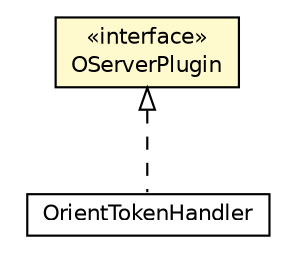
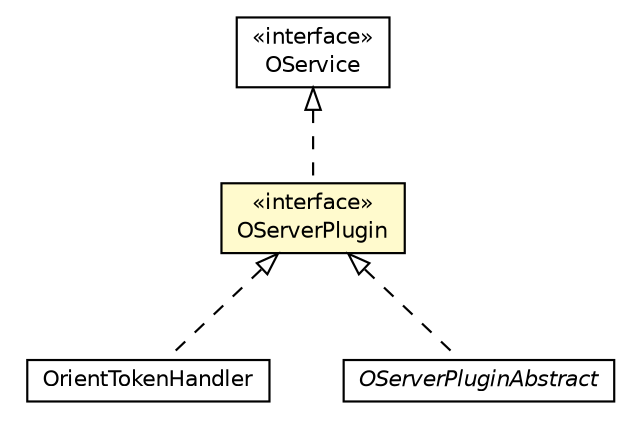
node "OService": added
node "OServerPluginAbstract": added
